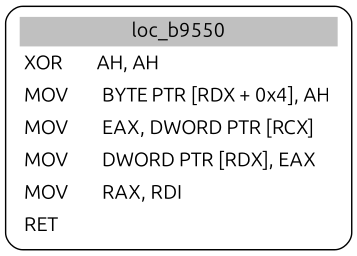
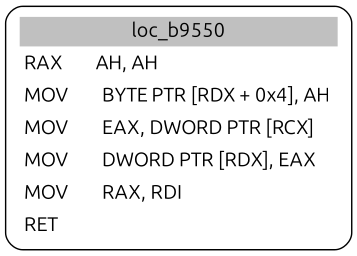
node "loc_b9550": text "XOR        AH, AH" -> "RAX        AH, AH"
